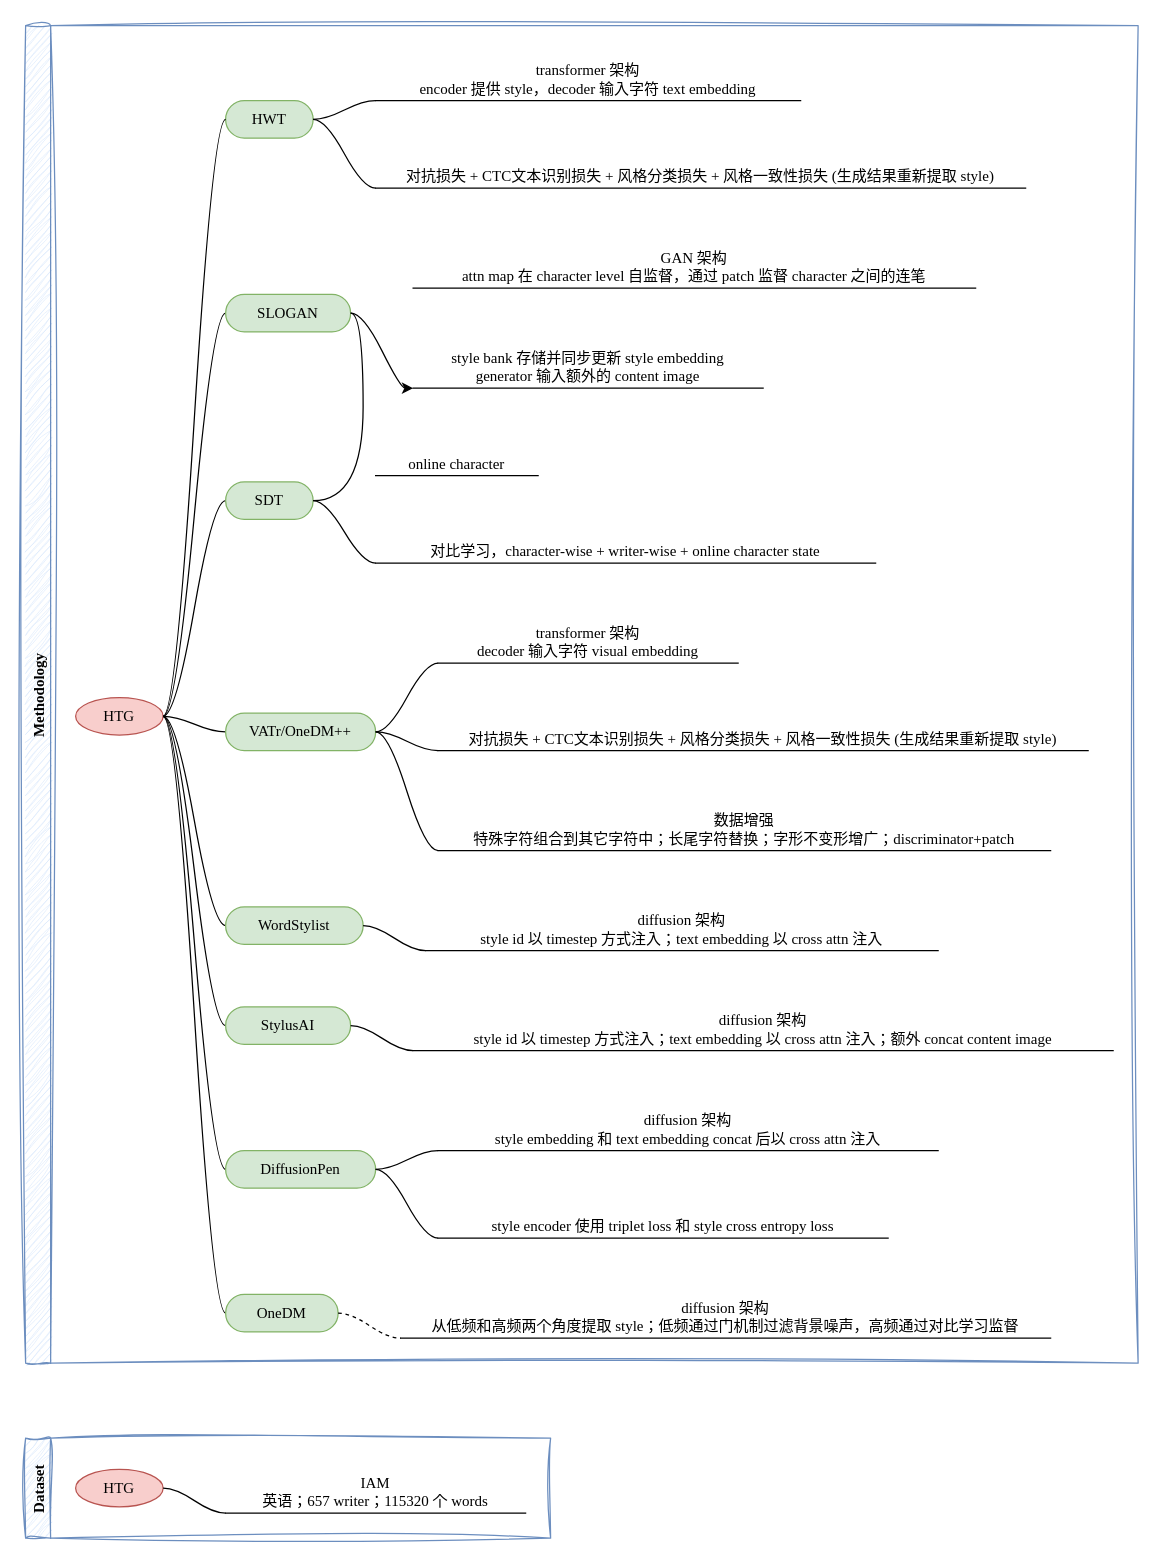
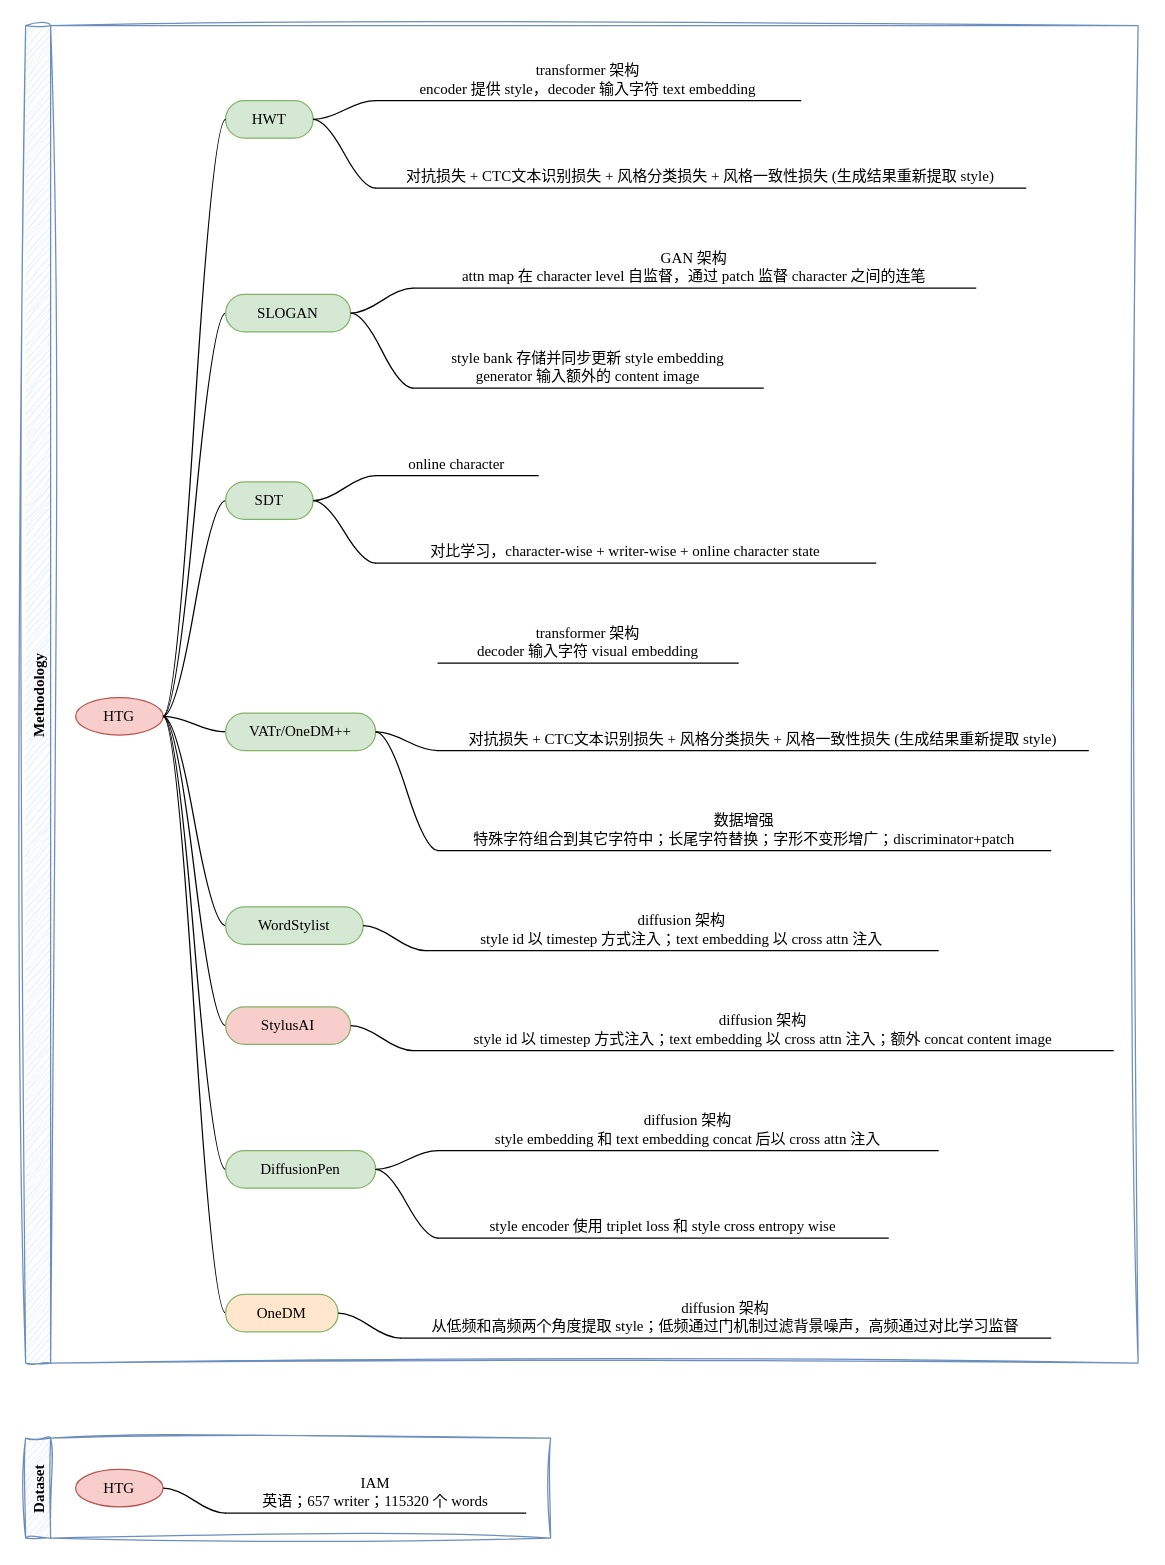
edge "GAN 架构 attn map 在 character level 自监督，通过 patch 监督 character 之间的连笔" -- "SLOGAN": added
edge "SLOGAN" -> "style bank 存储并同步更新 style embedding generator 输入额外的 content image": arrowhead classic -> none
edge "SLOGAN" -- "SDT": now "online character" -- "SDT"
edge "transformer 架构 decoder 输入字符 visual embedding" -- "VATr/OneDM++": removed
node "StylusAI": fillcolor #d5e8d4 -> #f8cecc
node "style encoder 使用 triplet loss 和 style cross entropy loss": label "style encoder 使用 triplet loss 和 style cross entropy loss" -> "style encoder 使用 triplet loss 和 style cross entropy wise"
node "OneDM": fillcolor #d5e8d4 -> #ffe6cc
edge "OneDM" -- "diffusion 架构 从低频和高频两个角度提取 style；低频通过门机制过滤背景噪声，高频通过对比学习监督": style dashed -> solid
